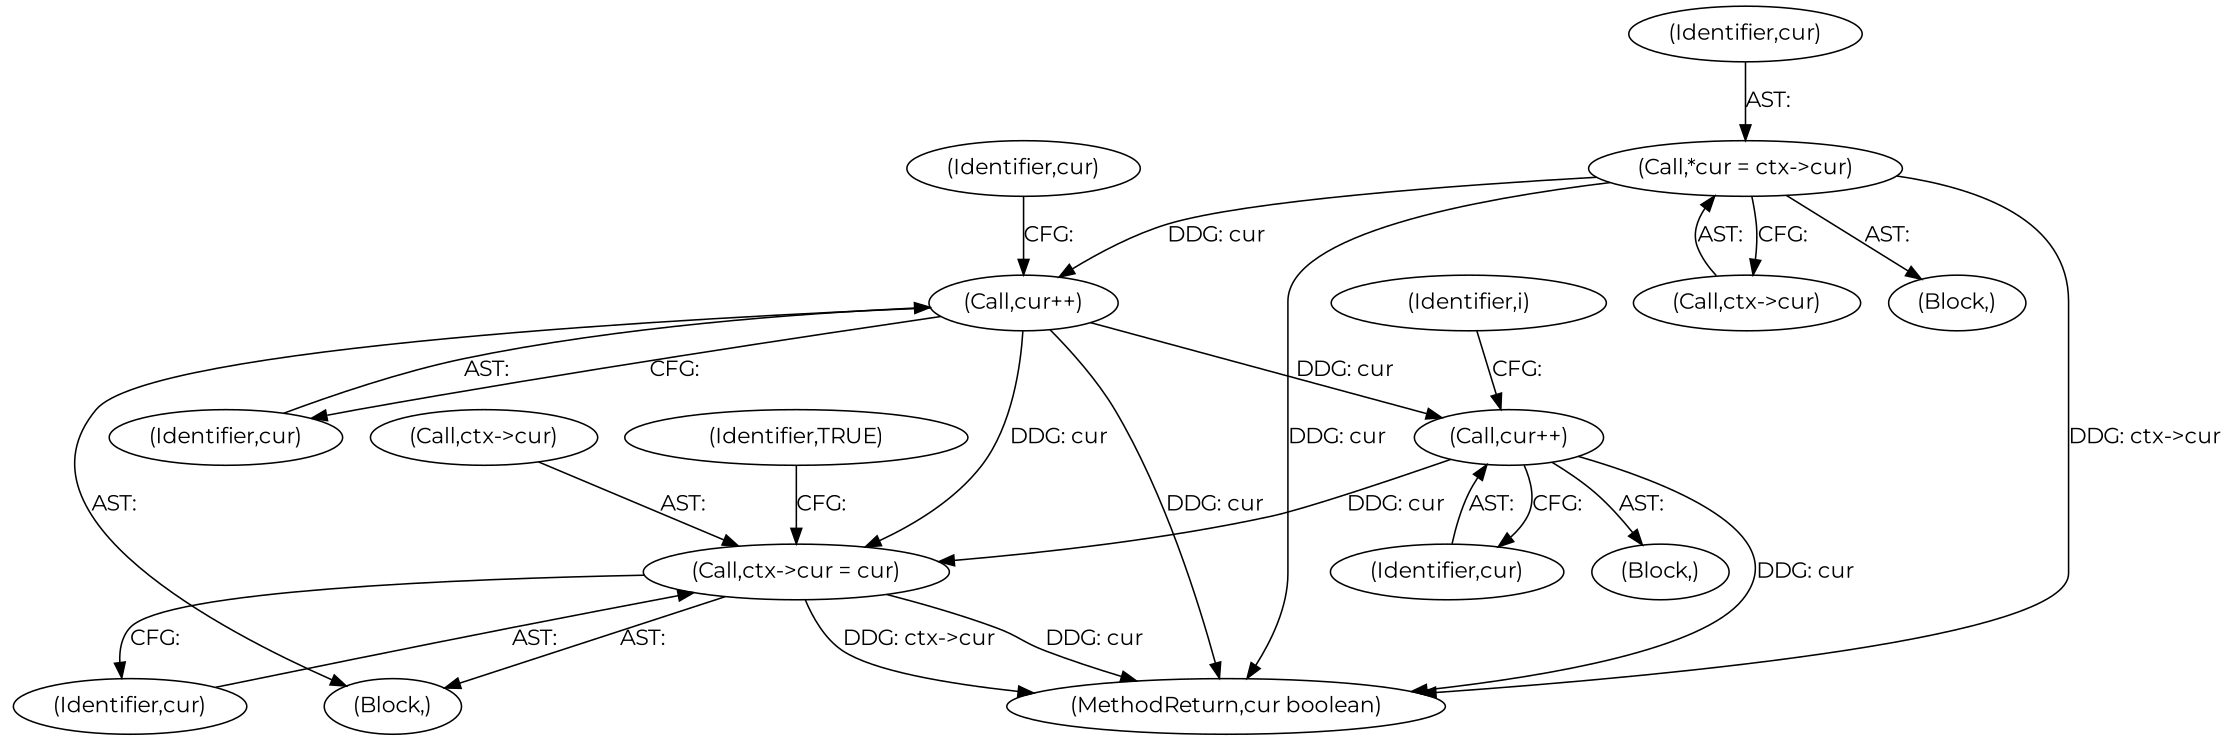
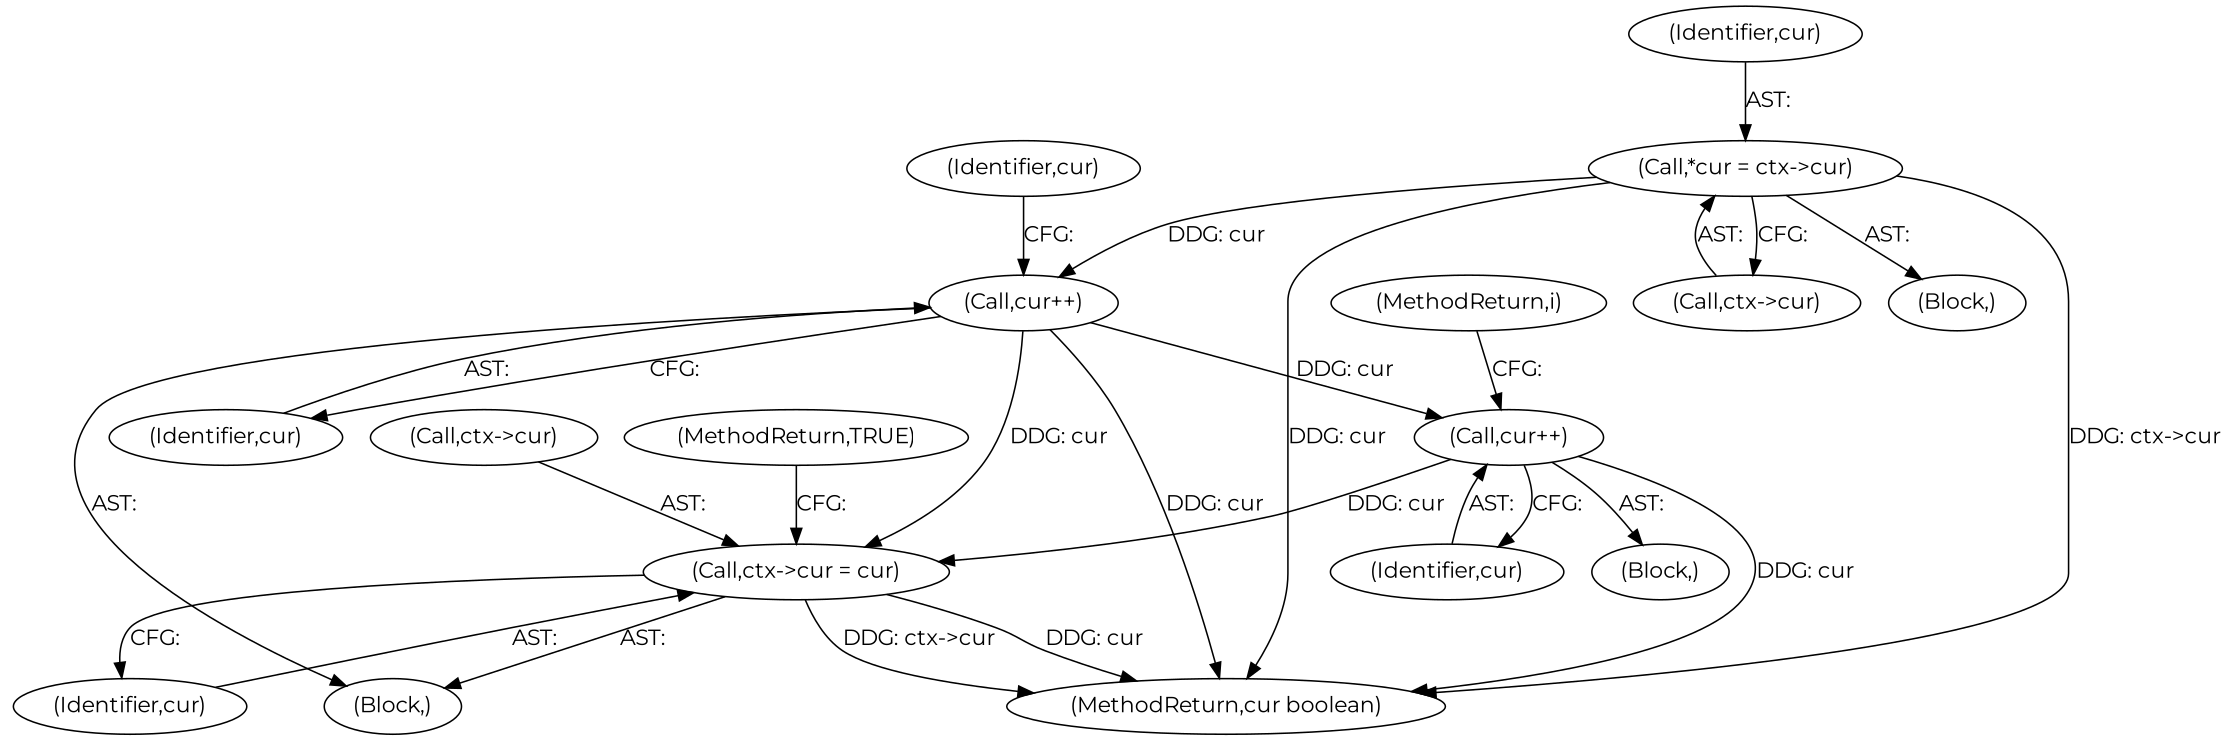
node "(Identifier,i)": label "(Identifier,i)" -> "(MethodReturn,i)"
node "(Identifier,TRUE)": label "(Identifier,TRUE)" -> "(MethodReturn,TRUE)"
